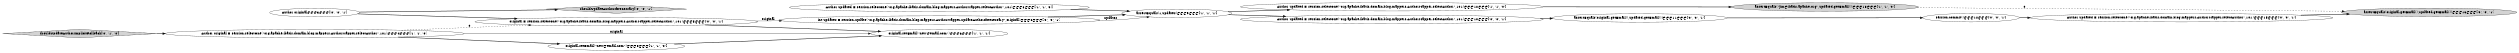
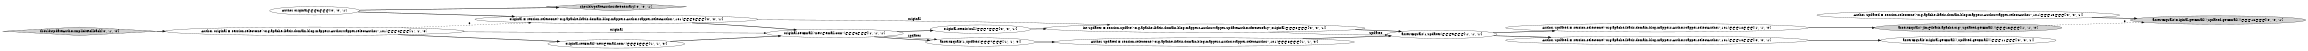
node "session.commit()@@@12@@@['0', '0', '1']": removed
node "original.setBio(null)@@@7@@@['0', '0', '1']": added
node "assertEquals(1,updates)@@@7@@@['1', '1', '0']": added
